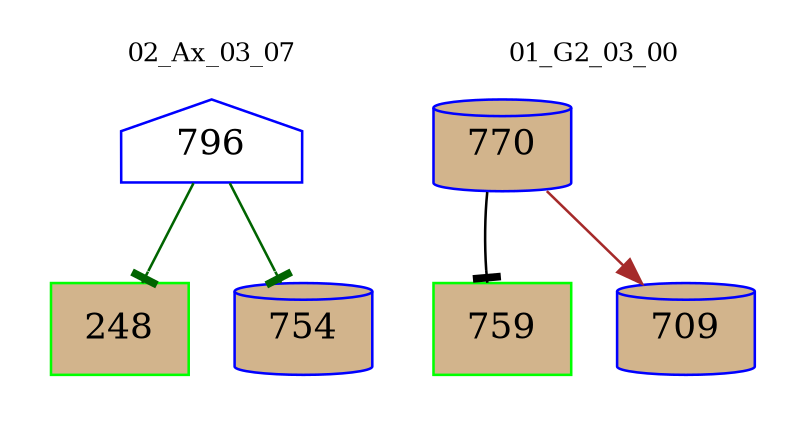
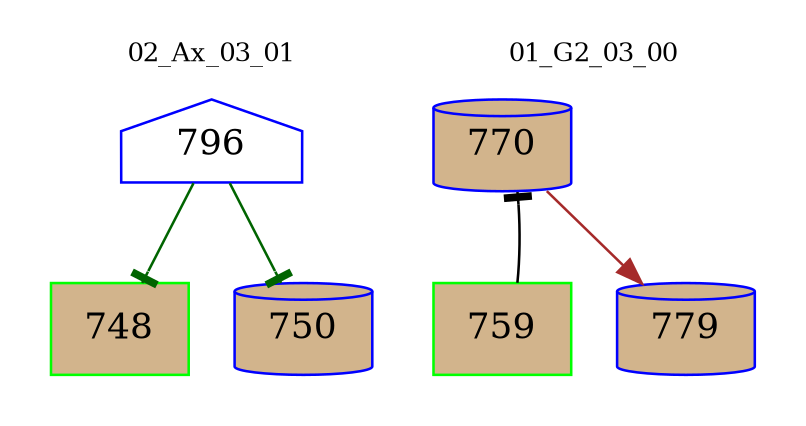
cluster "02_Ax_03_07": label "02_Ax_03_07" -> "02_Ax_03_01"
edge "770" -> "759": reversed
node "248": label "248" -> "748"
node "754": label "754" -> "750"
node "709": label "709" -> "779"
